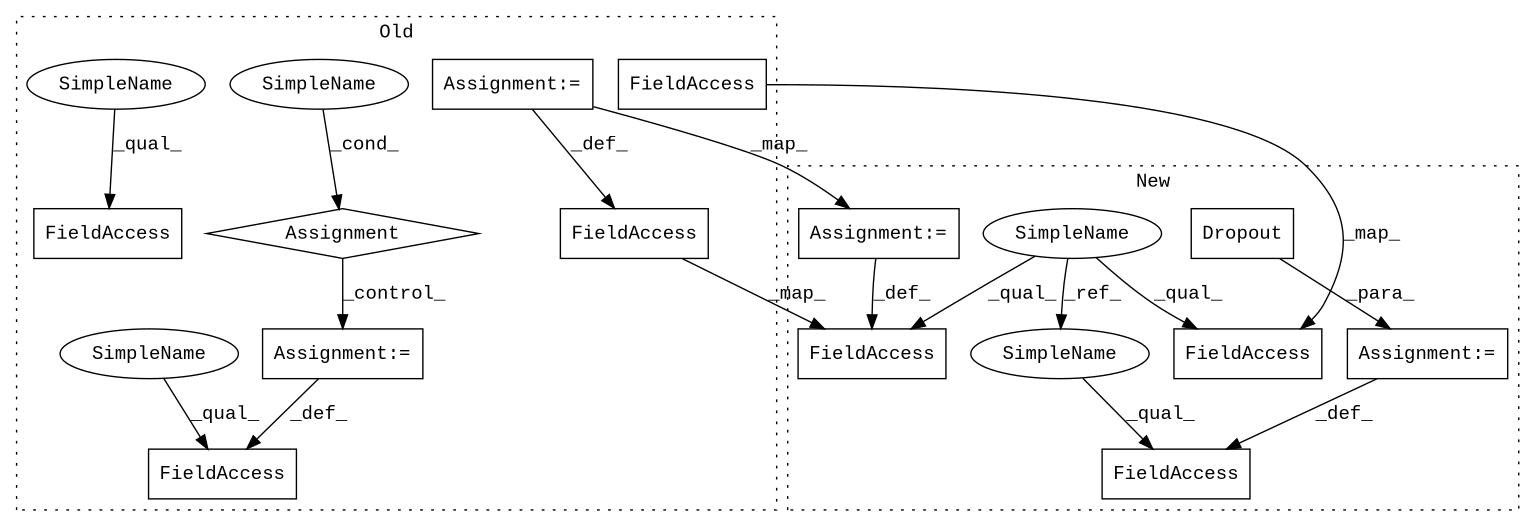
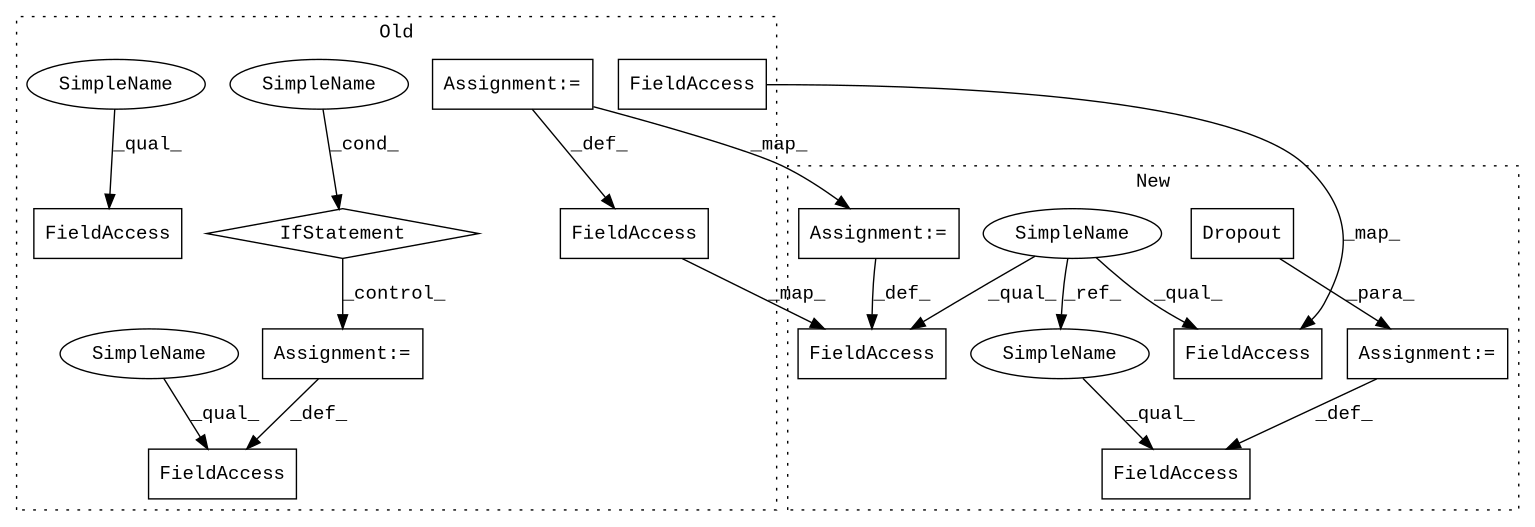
node "Assignment": label "Assignment" -> "IfStatement"
